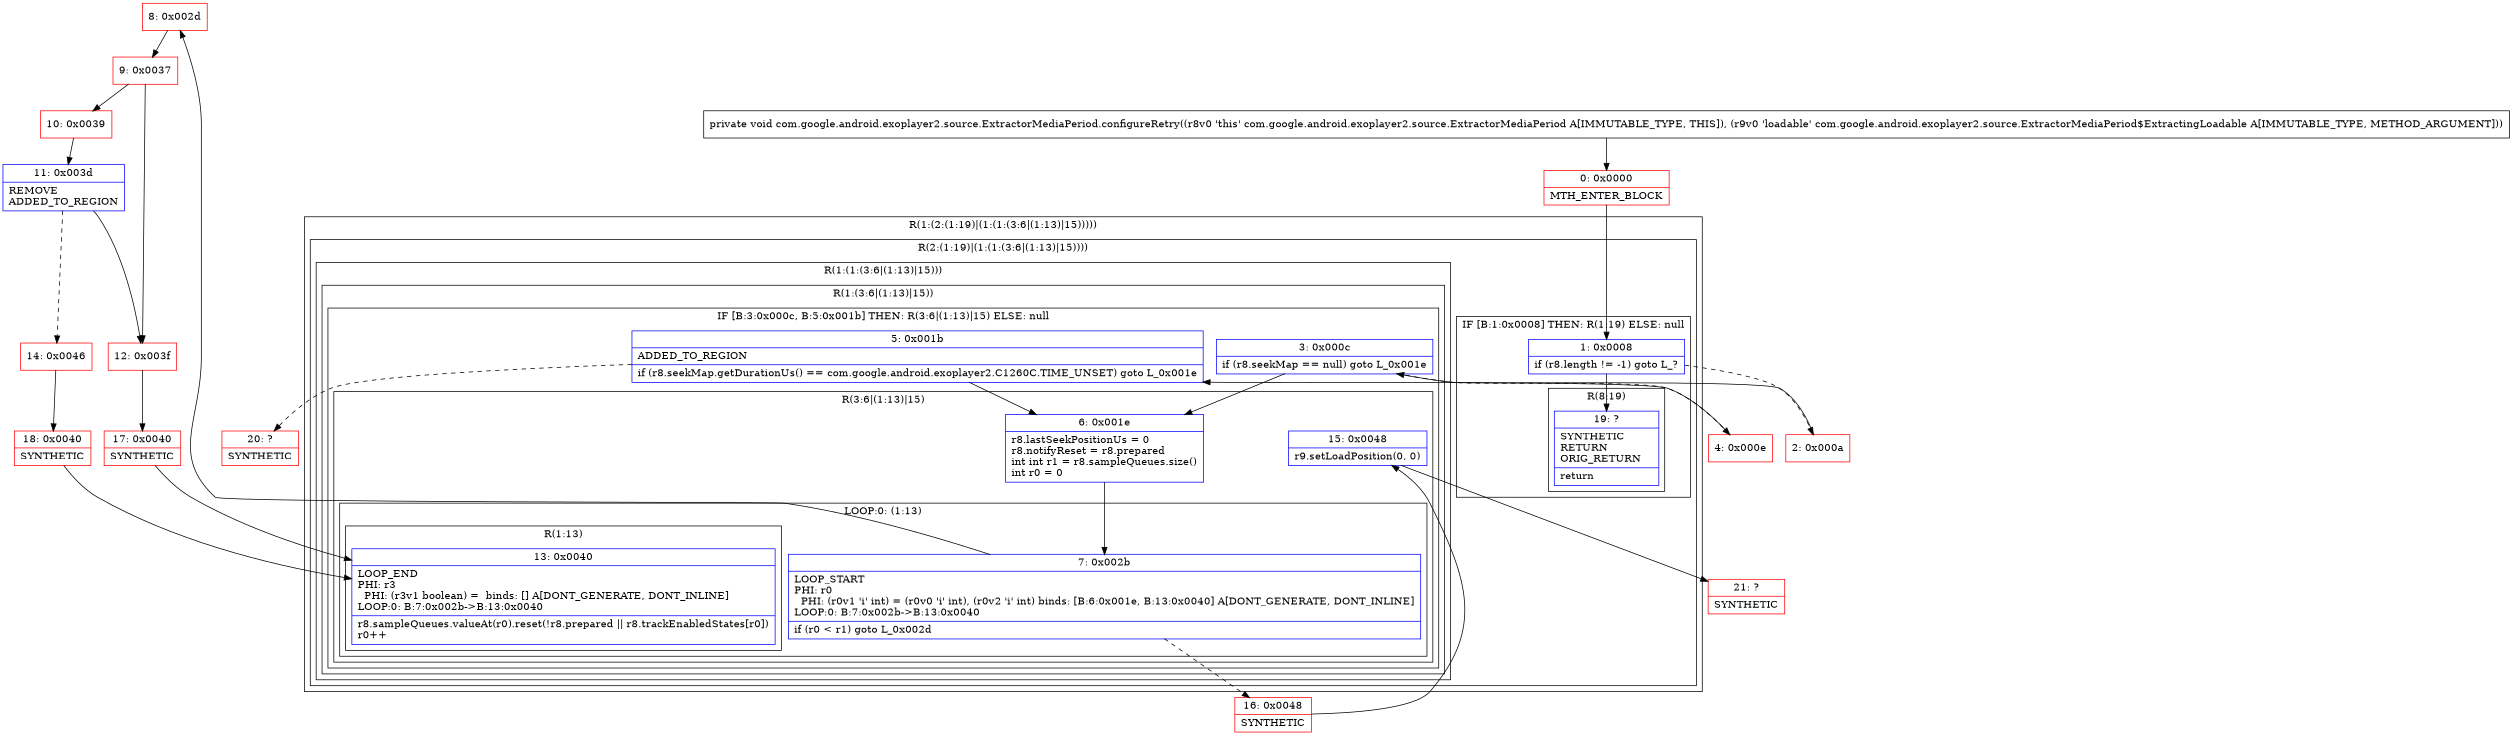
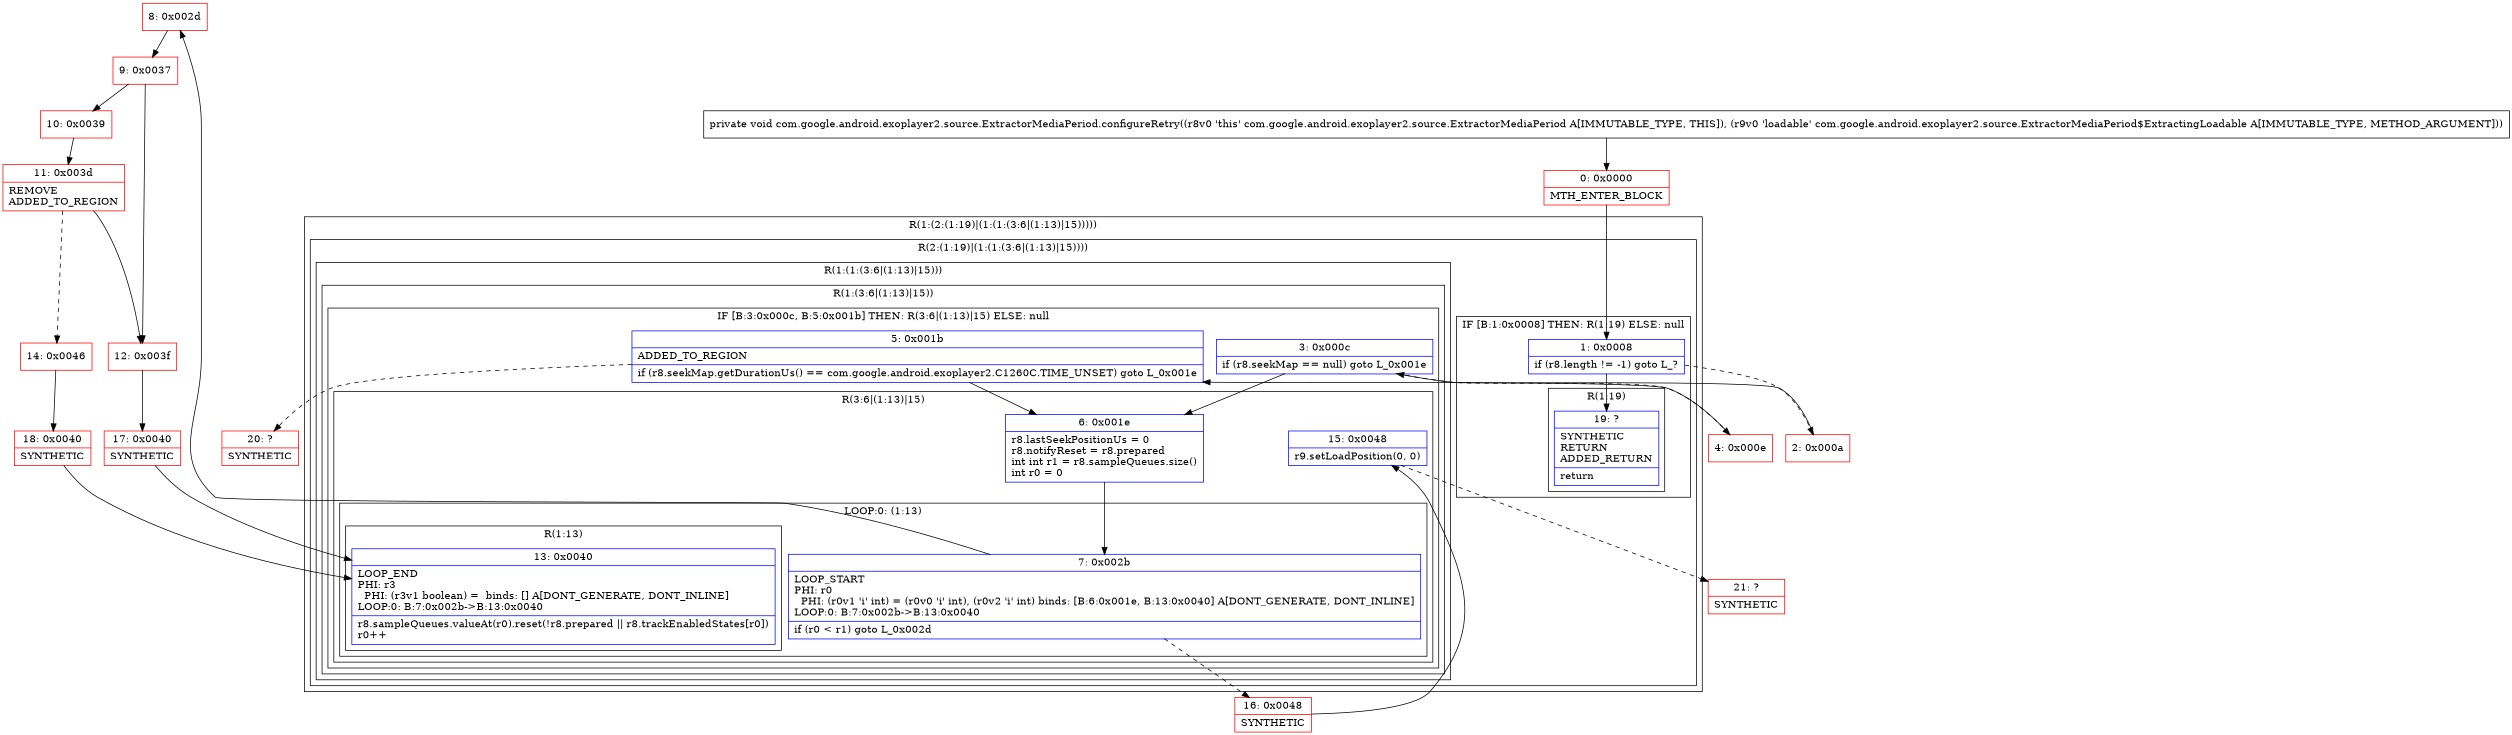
node "11: 0x003d": color blue -> red
cluster "R(8:19)": label "R(8:19)" -> "R(1:19)"
node "19: ?": text "ORIG_RETURN" -> "ADDED_RETURN"
edge "15: 0x0048" -> "21: ?": style solid -> dashed
